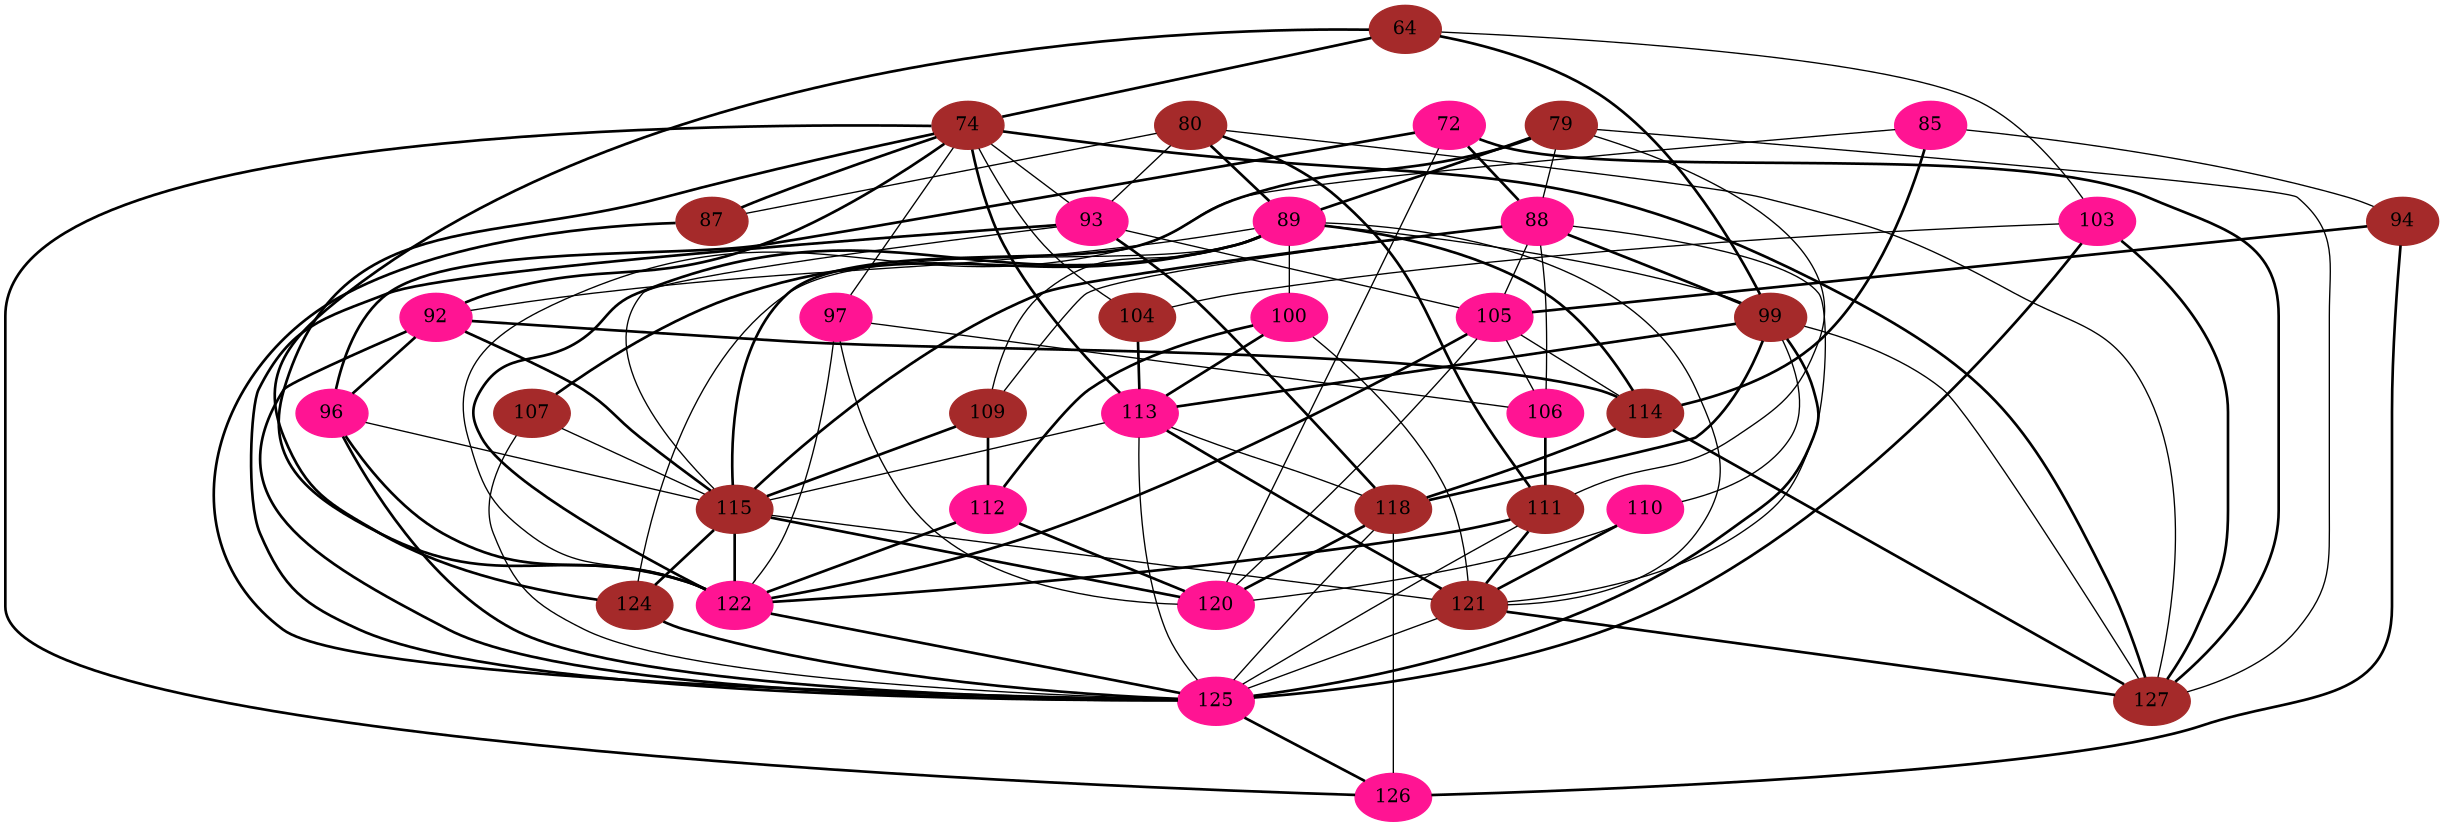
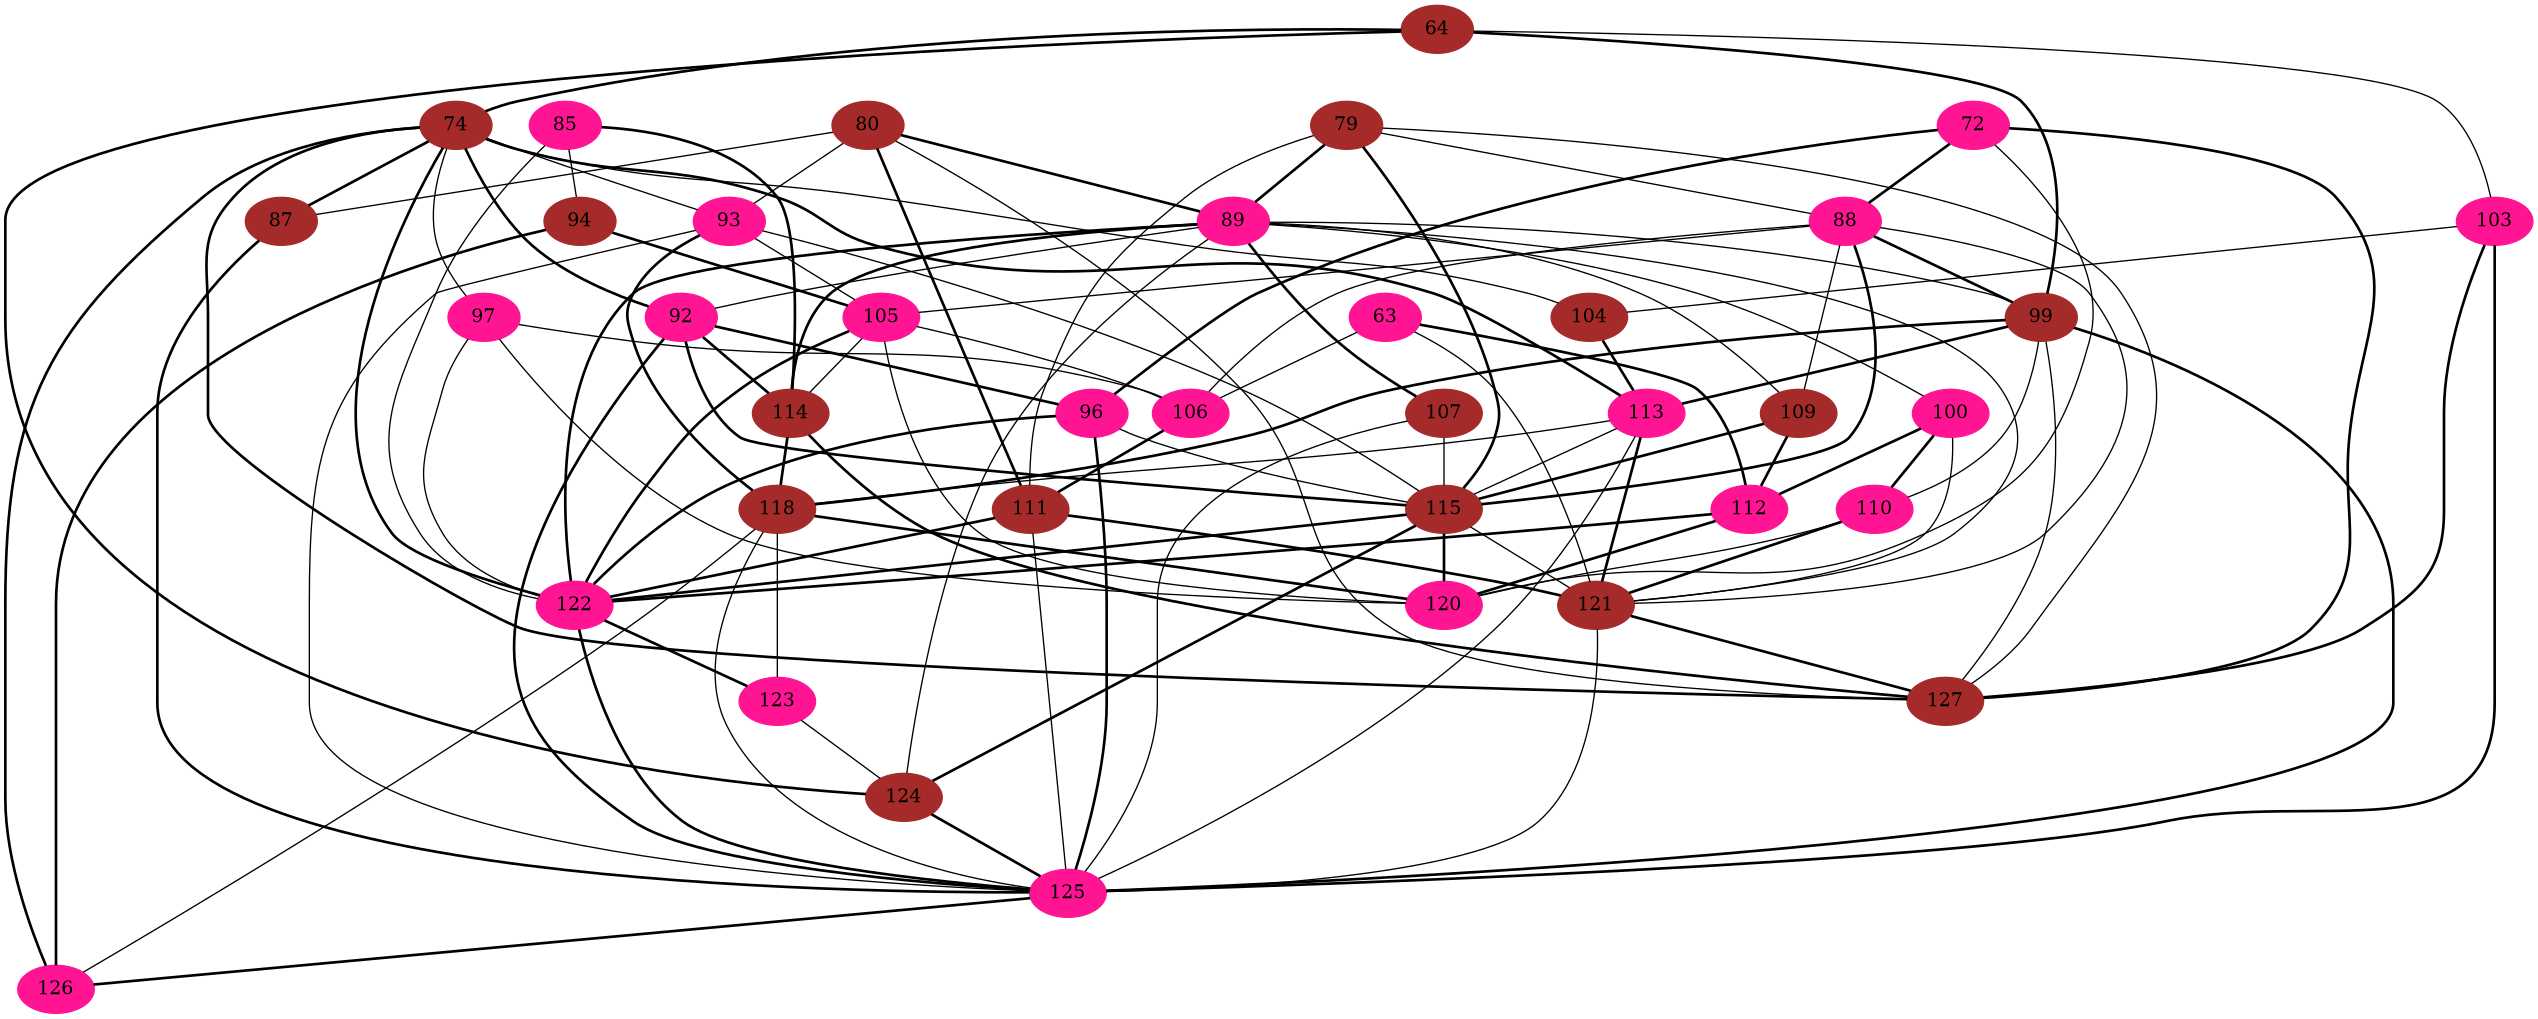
node "63": added
edge "100" -- "113": now "100" -- "110"
edge "93" -- "125": style bold -> solid
node "123": added
